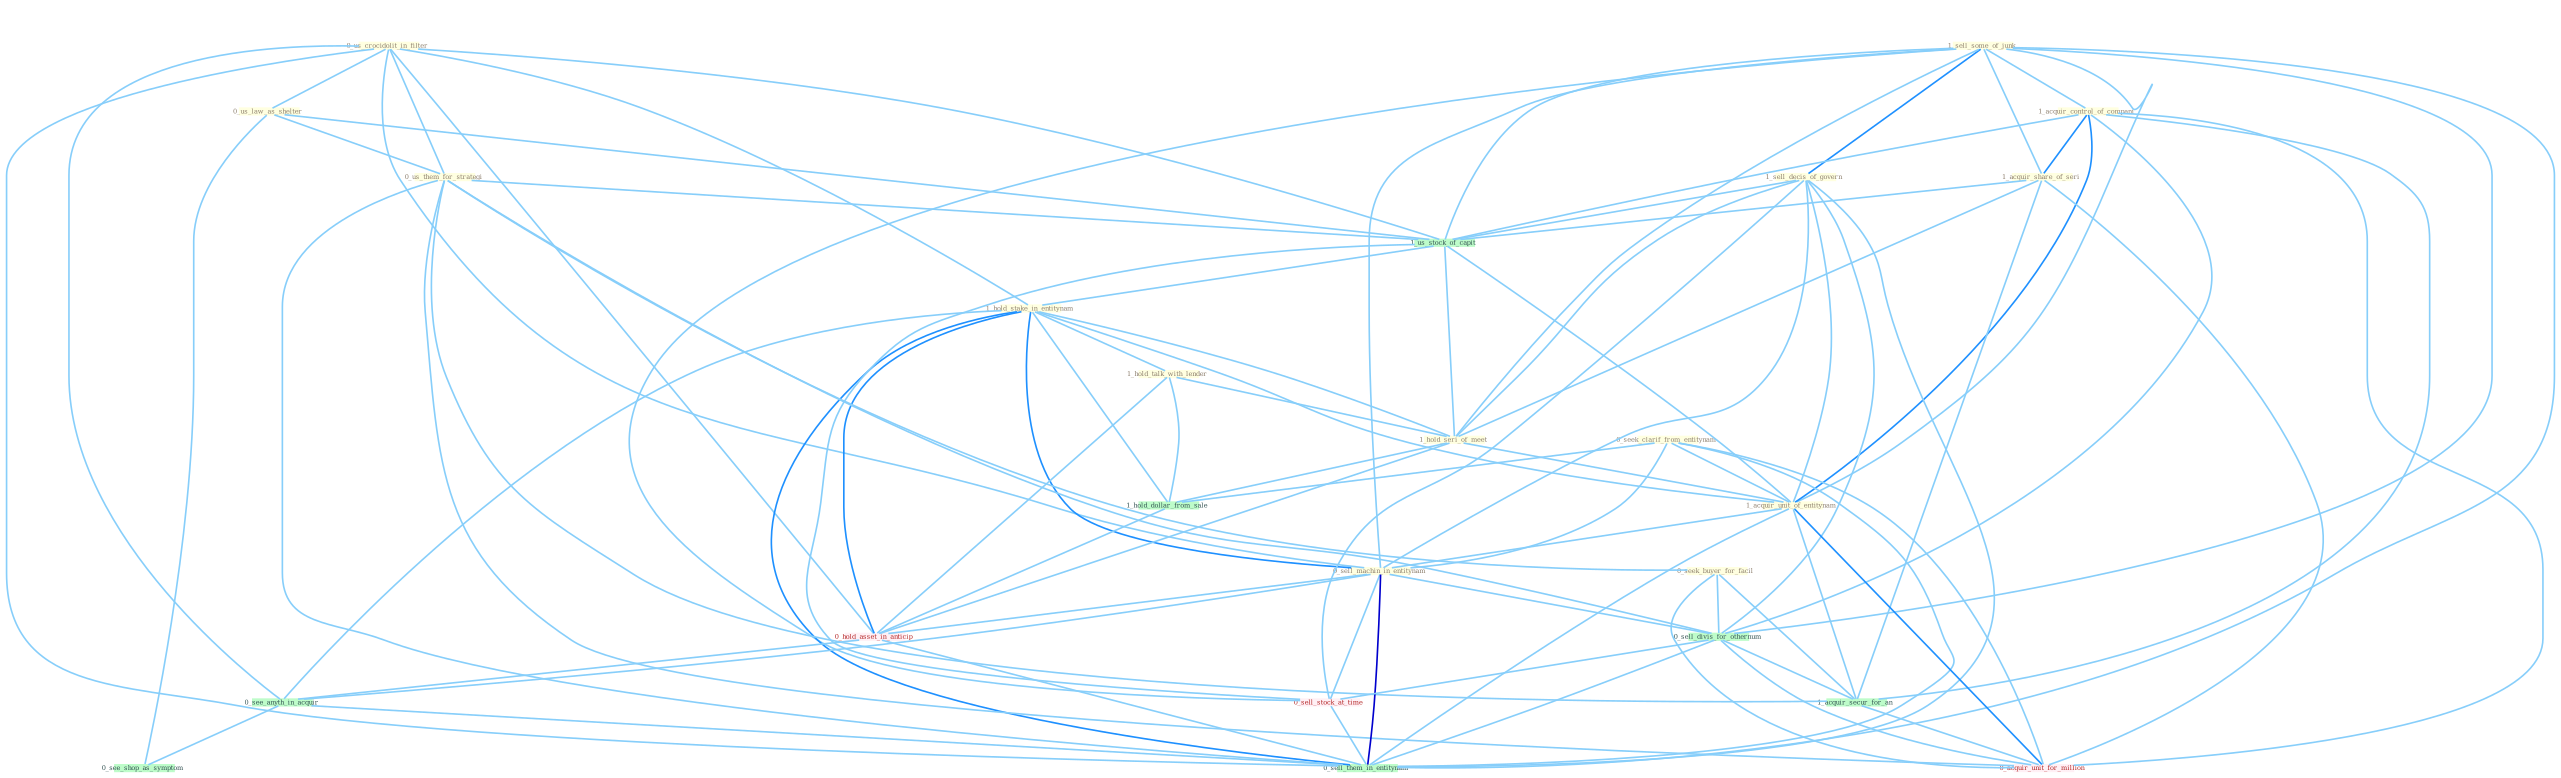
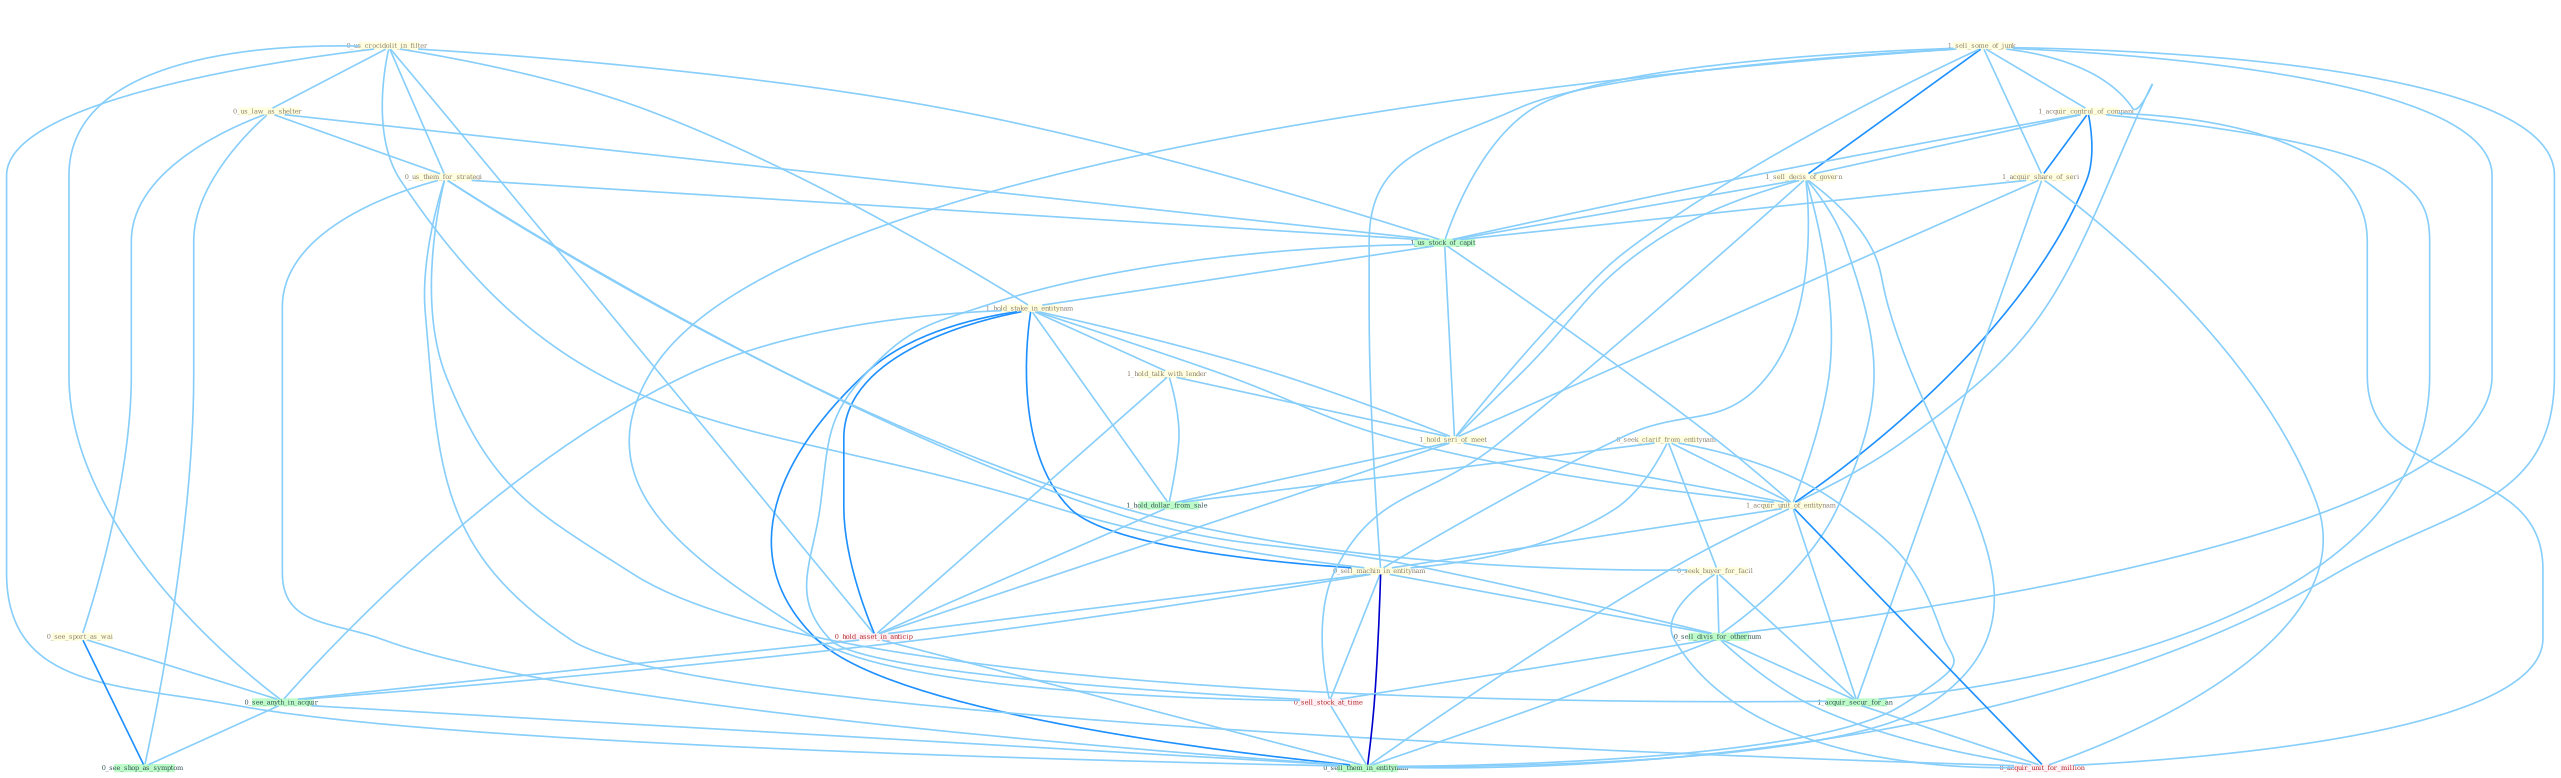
edge "1_acquir_control_of_compani" -- "0_sell_divis_for_othernum": now "1_acquir_control_of_compani" -- "1_sell_decis_of_govern"
edge "0_seek_clarif_from_entitynam" -- "0_acquir_unit_for_million": now "0_seek_clarif_from_entitynam" -- "0_seek_buyer_for_facil"
node "0_see_sport_as_wai": added
